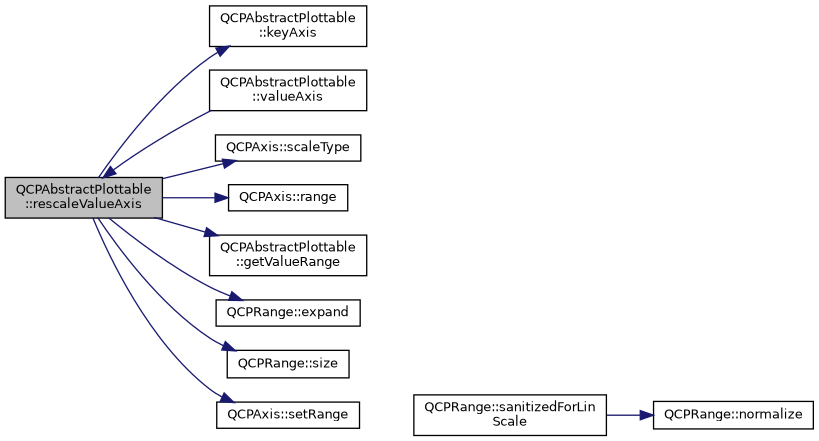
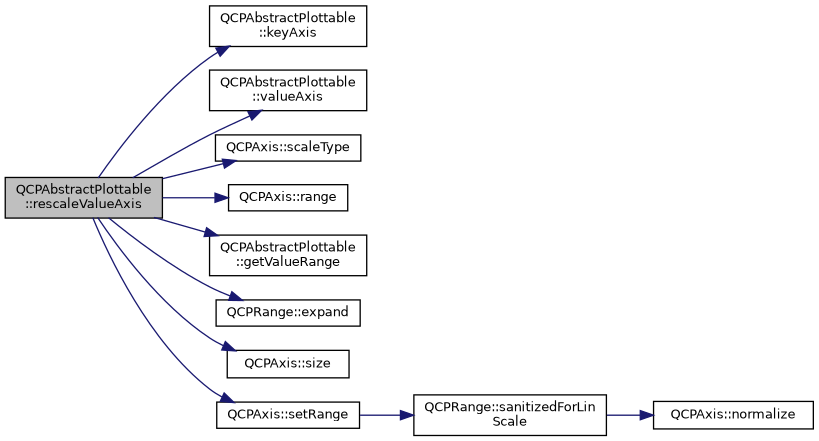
edge "QCPAbstractPlottable ::valueAxis" -> "QCPAbstractPlottable ::rescaleValueAxis": reversed
node "QCPRange::size": label "QCPRange::size" -> "QCPAxis::size"
edge "QCPAxis::setRange" -> "QCPRange::sanitizedForLin Scale": added
node "QCPRange::normalize": label "QCPRange::normalize" -> "QCPAxis::normalize"
